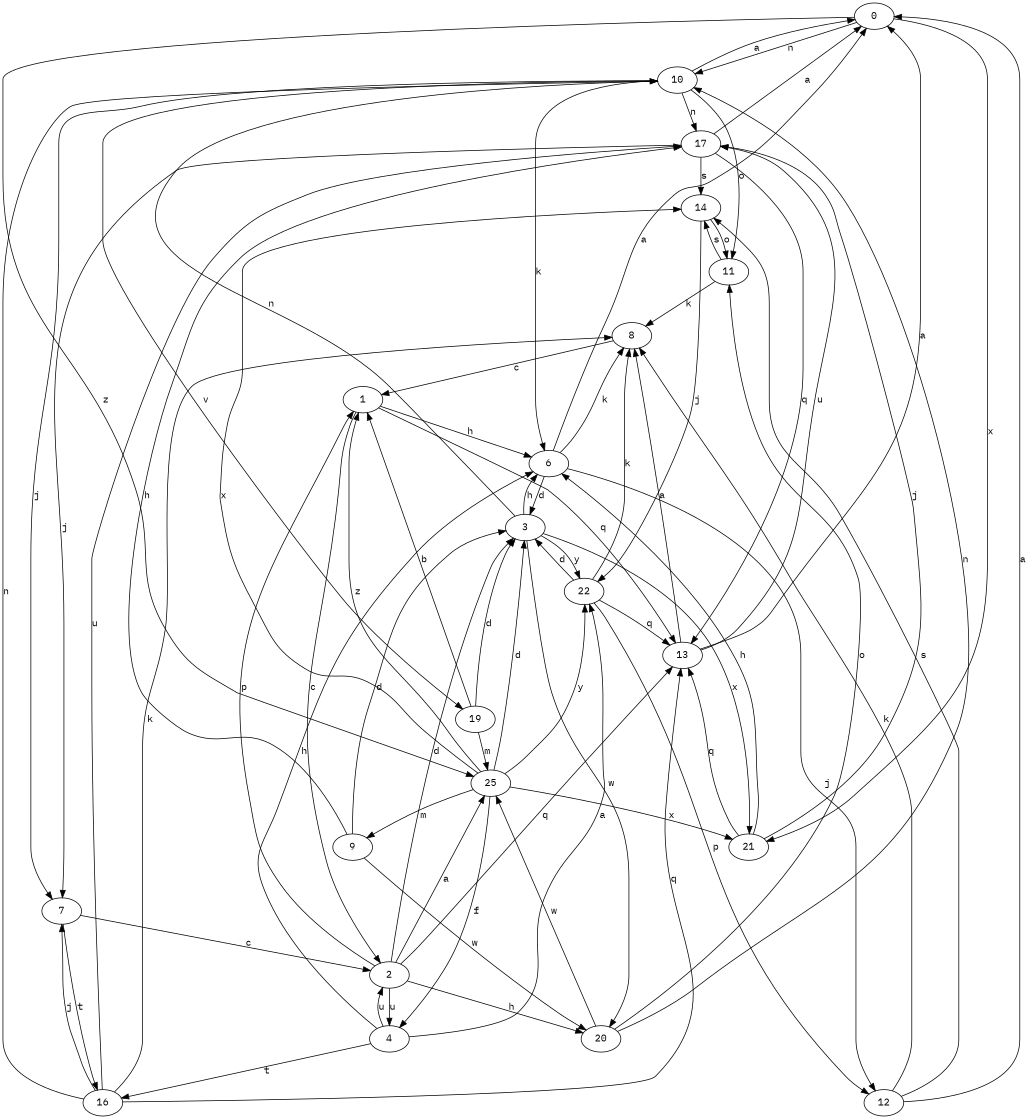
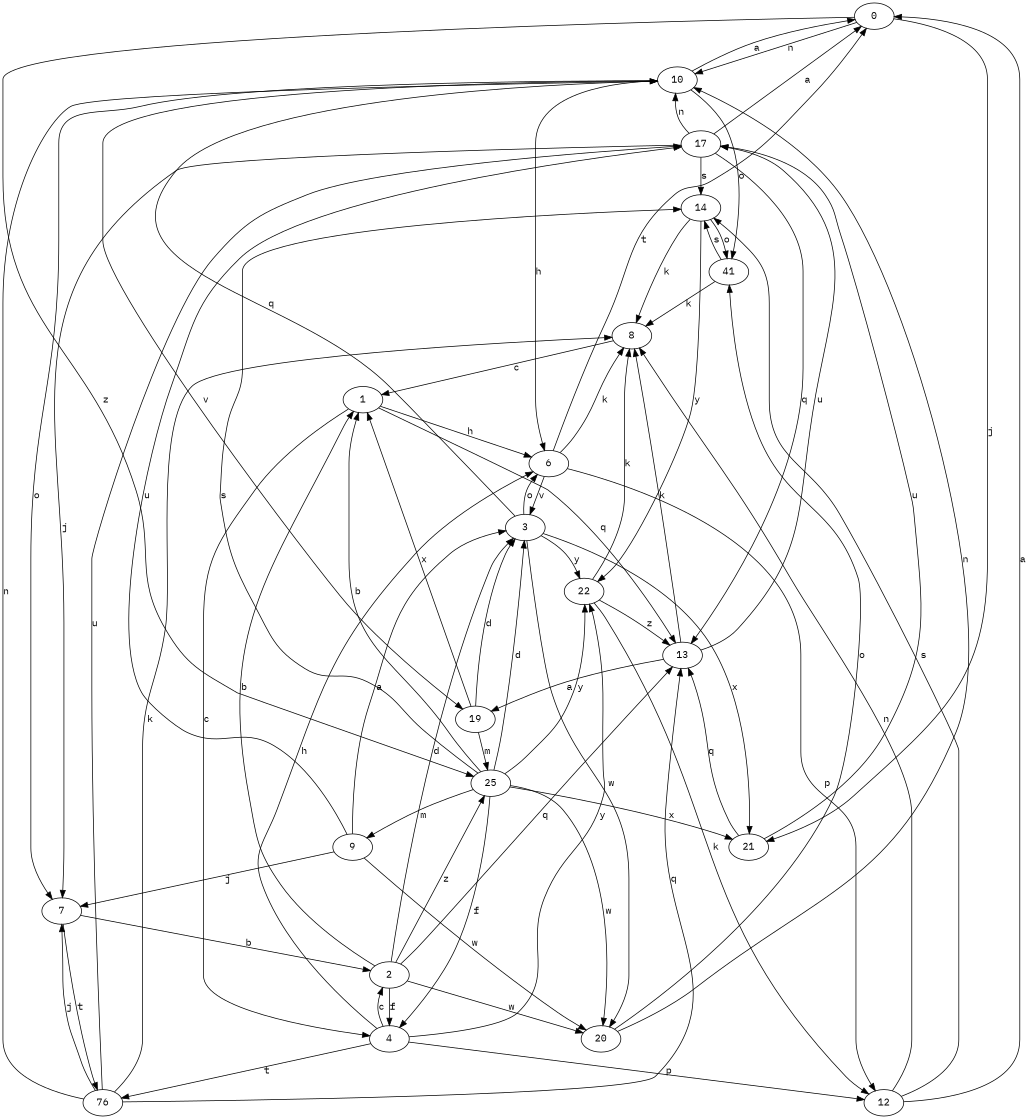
edge "10" -> "17": reversed
edge "6" -> "0": label "a" -> "t"
edge "14" -> "8": added, label "k"
edge "10" -> "6": label "k" -> "h"
node "11": label "11" -> "41"
edge "3" -> "10": label "n" -> "q"
edge "13" -> "0": now "13" -> "19"
edge "14" -> "22": label "j" -> "y"
edge "0" -> "21": label "x" -> "j"
edge "10" -> "7": label "j" -> "o"
edge "9" -> "17": label "h" -> "u"
edge "25" -> "14": label "x" -> "s"
edge "3" -> "6": label "h" -> "o"
edge "6" -> "3": label "d" -> "v"
edge "13" -> "8": label "a" -> "k"
edge "21" -> "17": label "j" -> "u"
edge "19" -> "1": label "b" -> "x"
edge "22" -> "3": removed, label "d"
edge "25" -> "1": label "z" -> "b"
edge "22" -> "13": label "q" -> "z"
edge "21" -> "6": removed, label "h"
edge "2" -> "1": label "p" -> "b"
edge "9" -> "3": label "d" -> "a"
edge "1" -> "2": now "1" -> "4"
edge "12" -> "8": label "k" -> "n"
edge "6" -> "12": label "j" -> "p"
edge "4" -> "22": label "a" -> "y"
edge "22" -> "12": label "p" -> "k"
edge "9" -> "7": added, label "j"
edge "2" -> "25": label "a" -> "z"
edge "20" -> "25": reversed
edge "7" -> "2": label "c" -> "b"
edge "4" -> "2": label "u" -> "c"
edge "2" -> "4": label "u" -> "f"
edge "2" -> "20": label "h" -> "w"
edge "4" -> "12": added, label "p"
node "16": label "16" -> "76"
